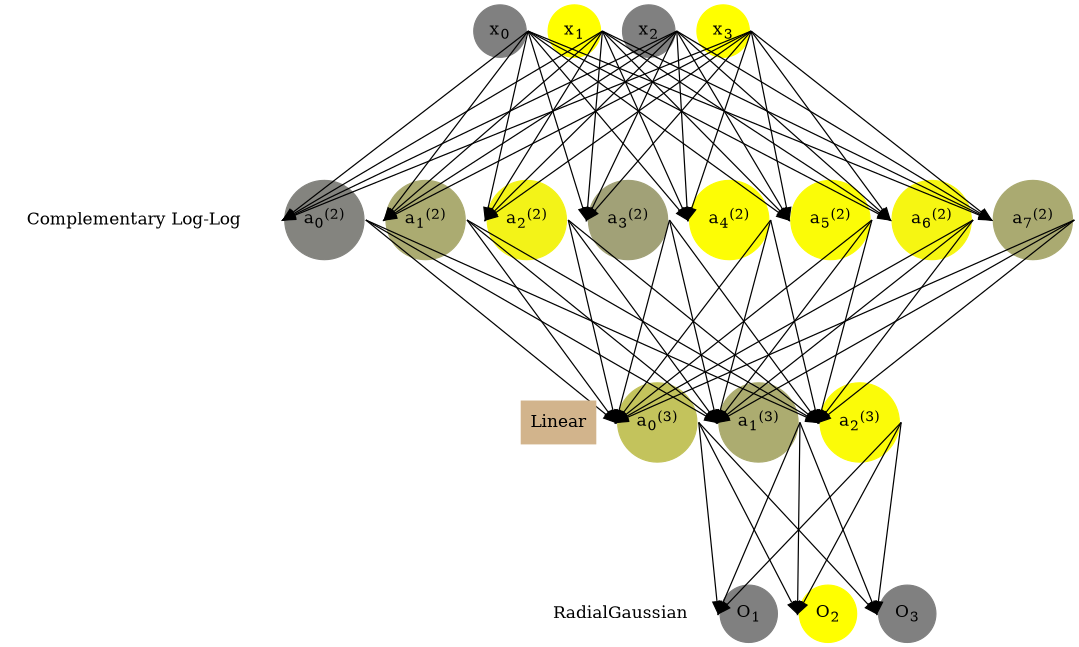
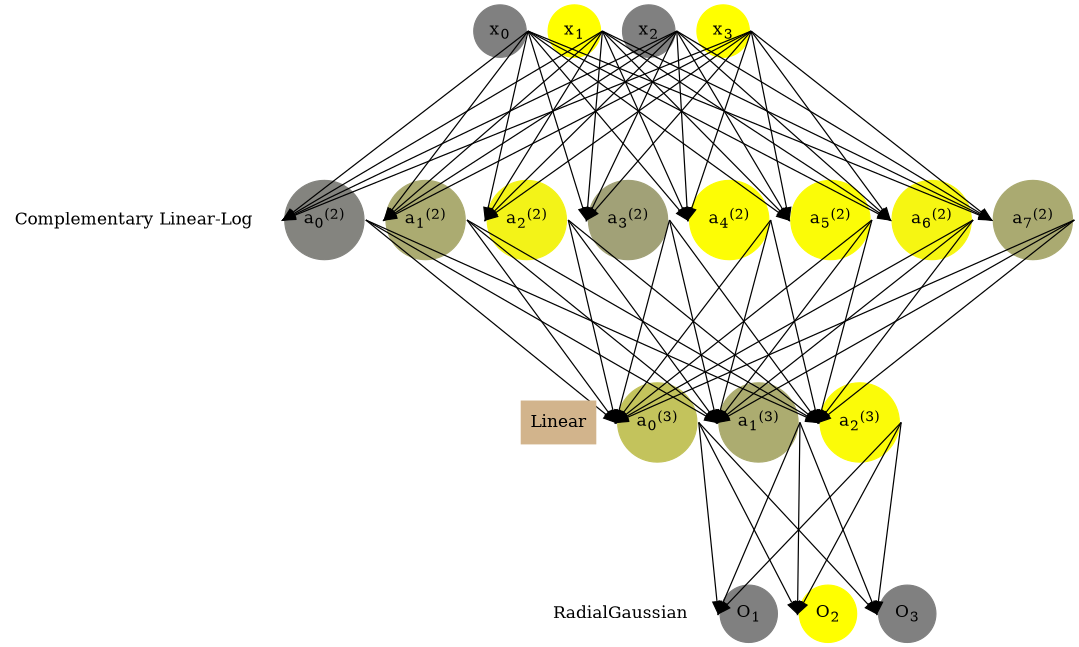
node "Complementary Log-Log": label "Complementary Log-Log" -> "Complementary Linear-Log"
